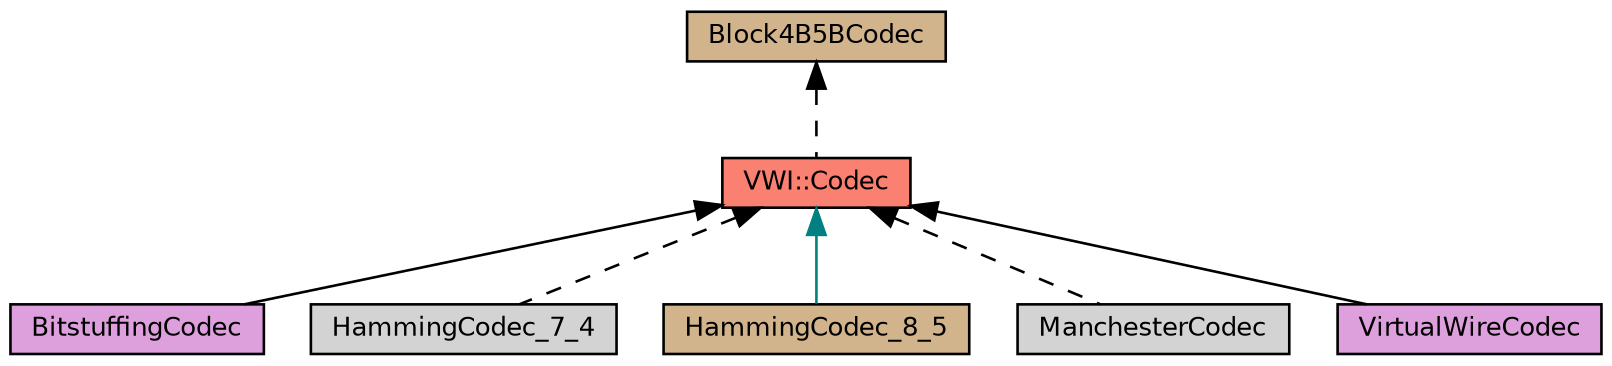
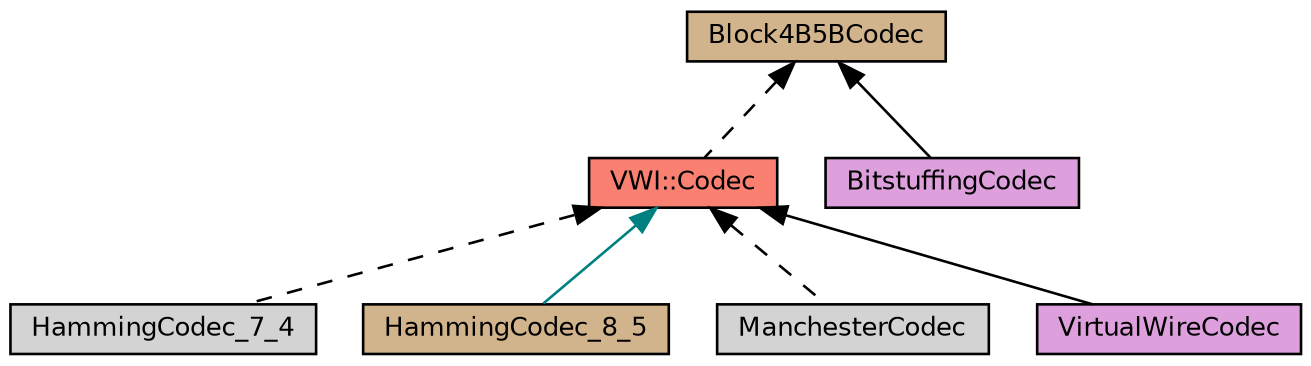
edge "BitstuffingCodec" -> "VWI::Codec": now "BitstuffingCodec" -> "Block4B5BCodec"
